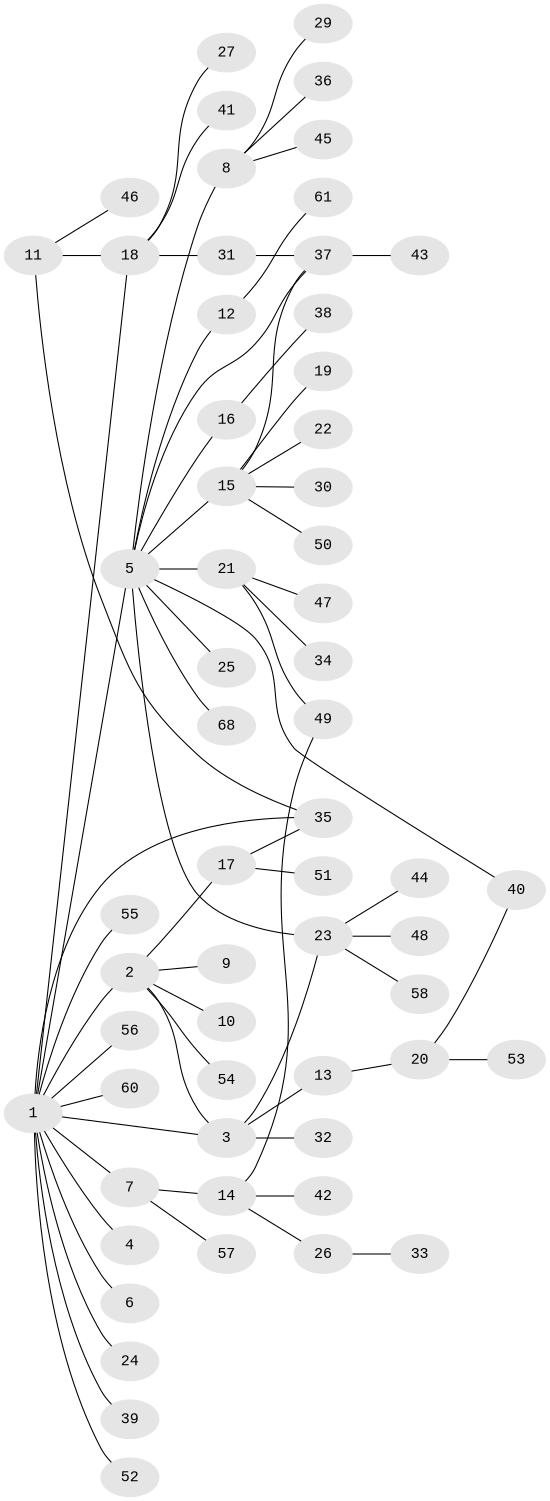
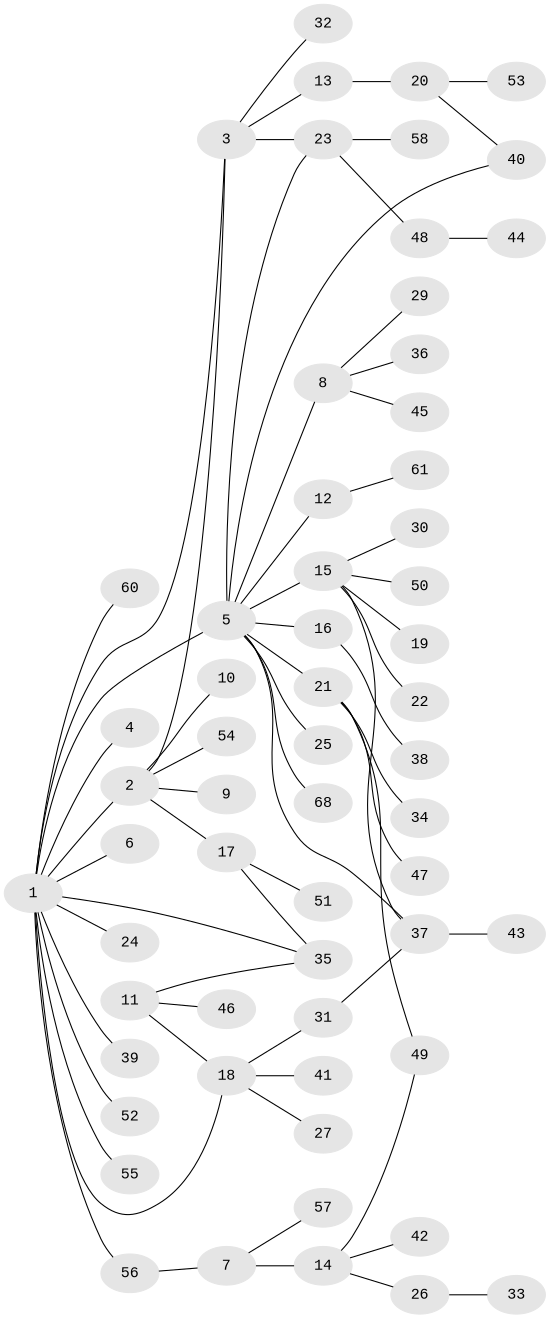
edge "44" -- "23": now "44" -- "48"
edge "1" -- "7": now "56" -- "7"
